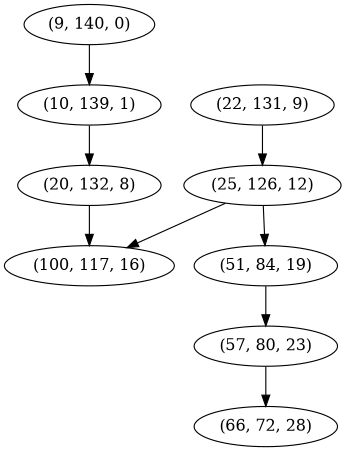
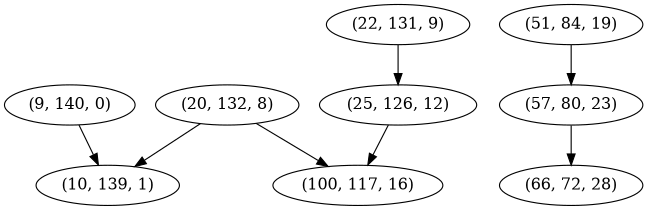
edge "(10, 139, 1)" -> "(20, 132, 8)": reversed
edge "(25, 126, 12)" -> "(51, 84, 19)": removed
